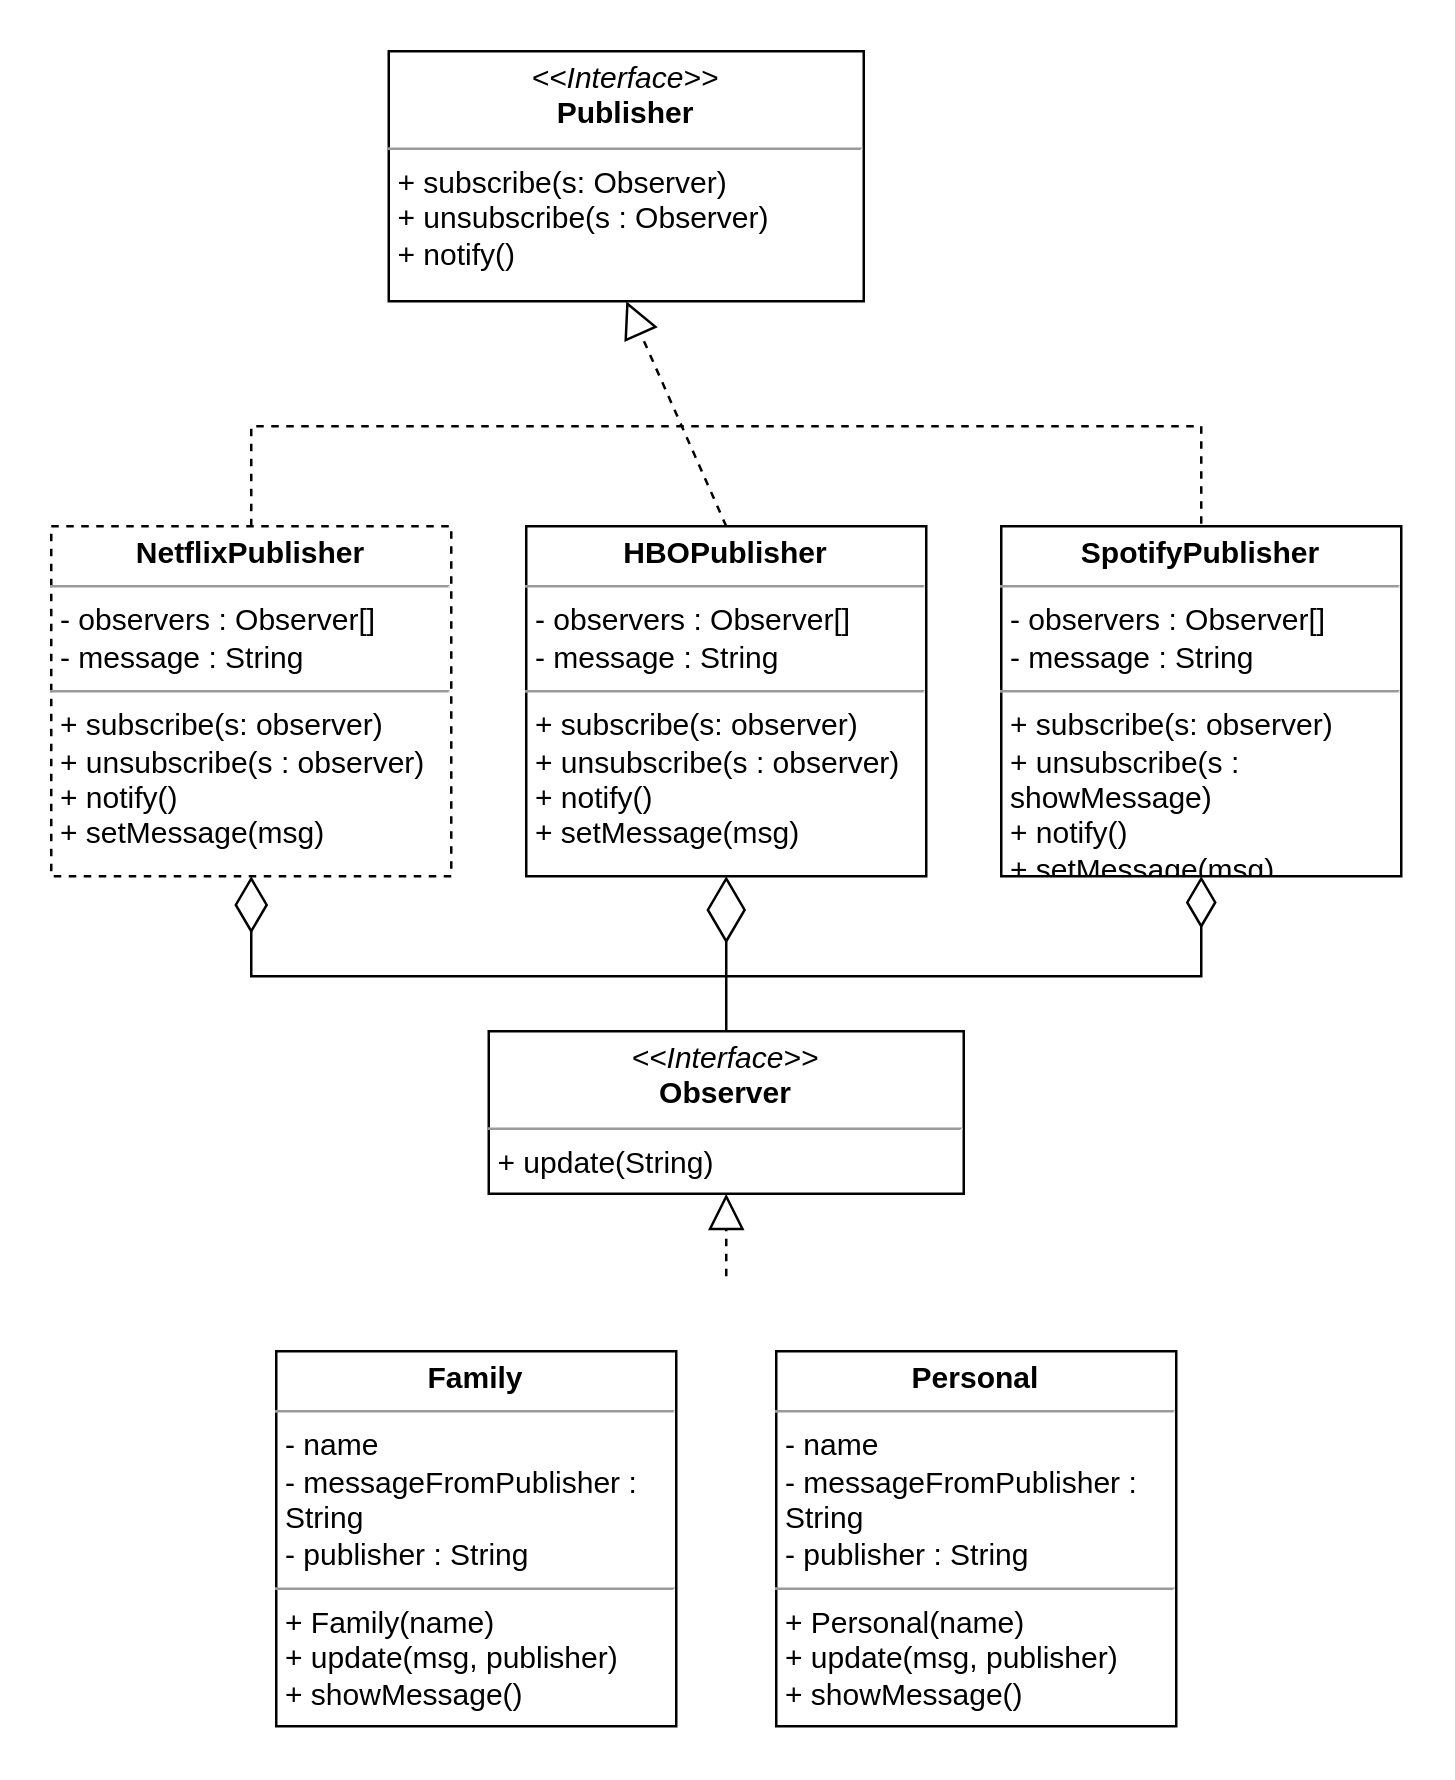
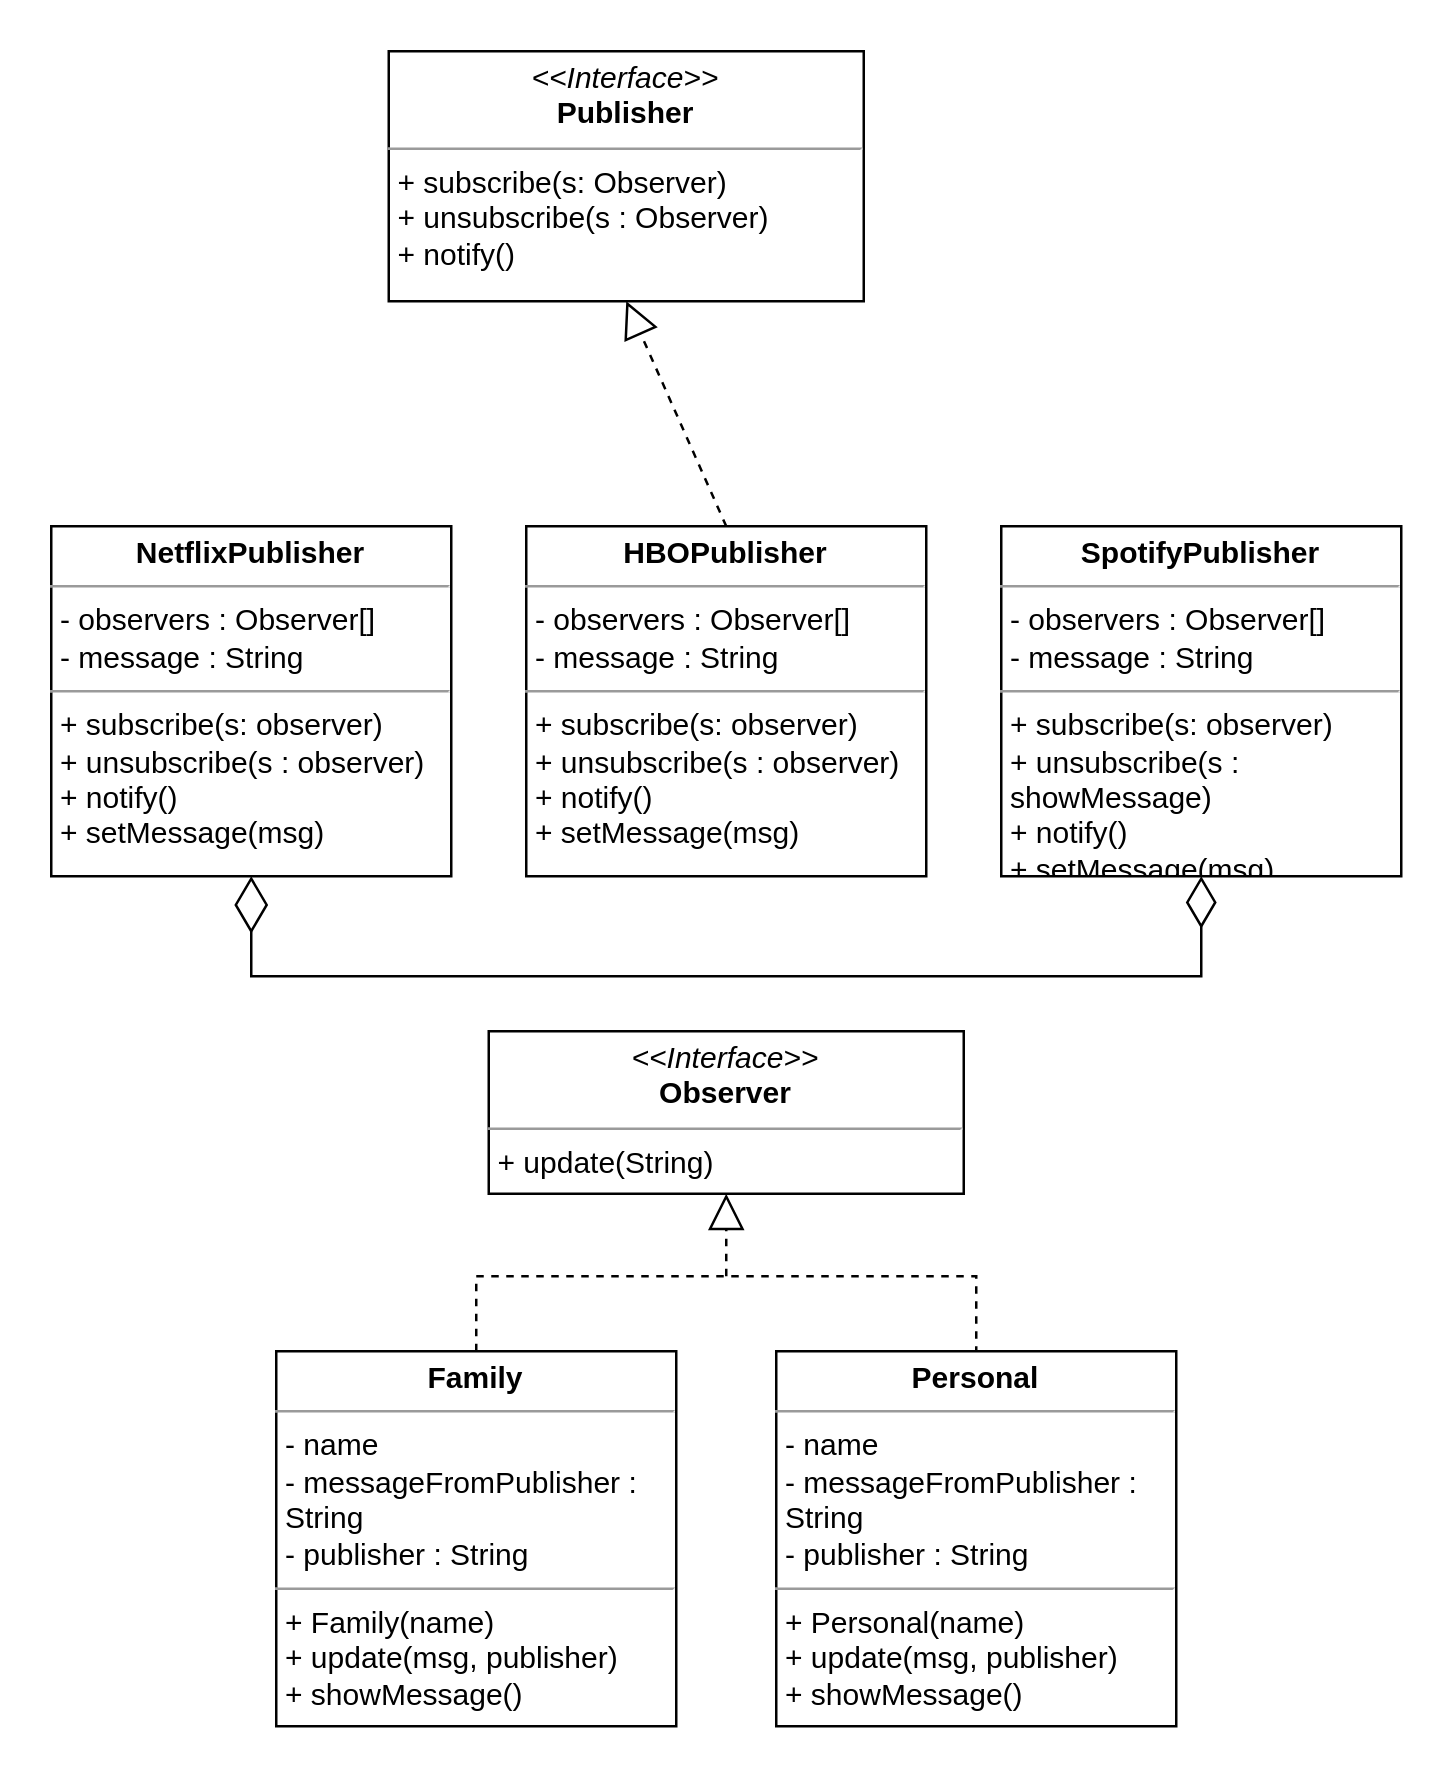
edge "NetflixPublisher - observers : Observer[] - message : String + subscribe(s: observer) + unsubscribe(s : observer) + notify() + setMessage(msg)" -- "SpotifyPublisher - observers : Observer[] - message : String + subscribe(s: observer) + unsubscribe(s : showMessage) + notify() + setMessage(msg)": removed
node "NetflixPublisher - observers : Observer[] - message : String + subscribe(s: observer) + unsubscribe(s : observer) + notify() + setMessage(msg)": style dashed -> solid
edge "<<Interface>> Observer + update(String)" -> "HBOPublisher - observers : Observer[] - message : String + subscribe(s: observer) + unsubscribe(s : observer) + notify() + setMessage(msg)": removed
edge "Family - name - messageFromPublisher : String - publisher : String + Family(name) + update(msg, publisher) + showMessage()" -- "Personal - name - messageFromPublisher : String - publisher : String + Personal(name) + update(msg, publisher) + showMessage()": added
